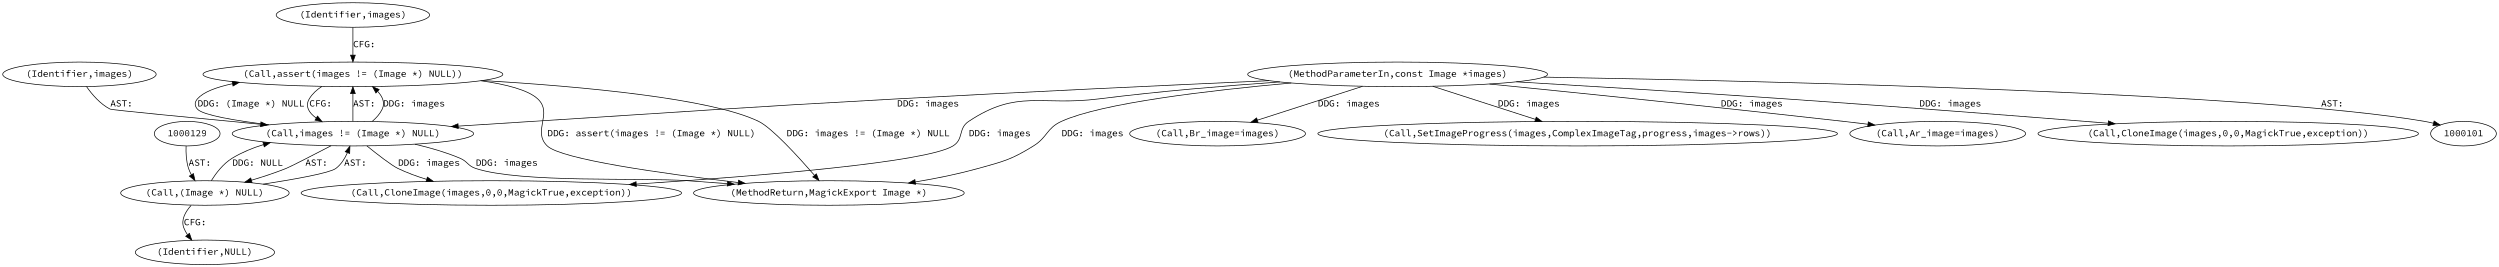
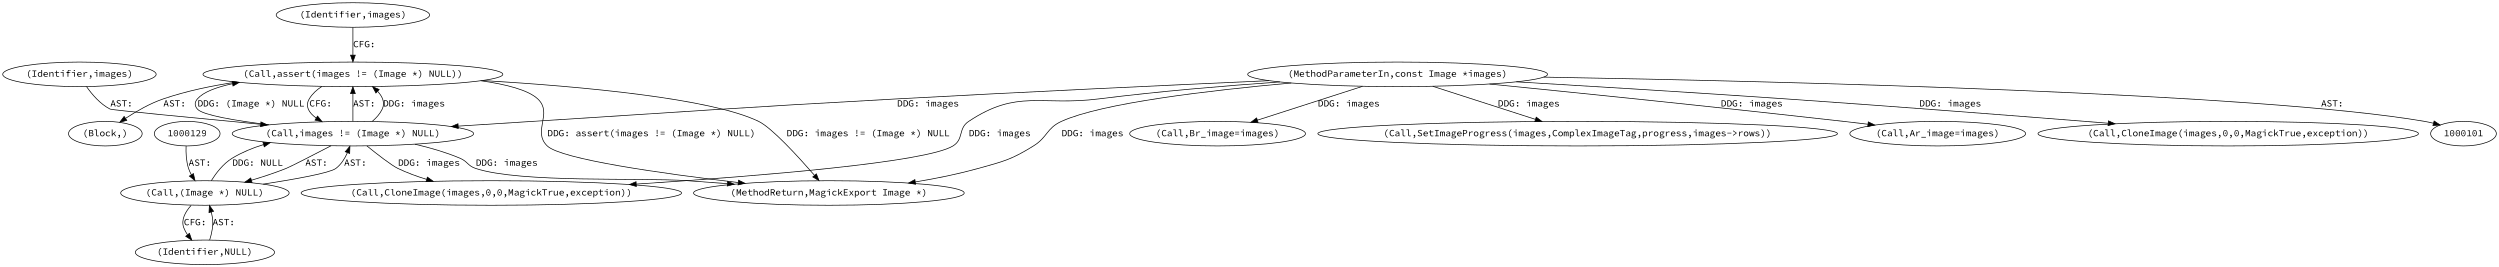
node "(Block,)": added
edge "(Identifier,NULL)" -> "(Call,(Image *) NULL)": added, label "AST:"
